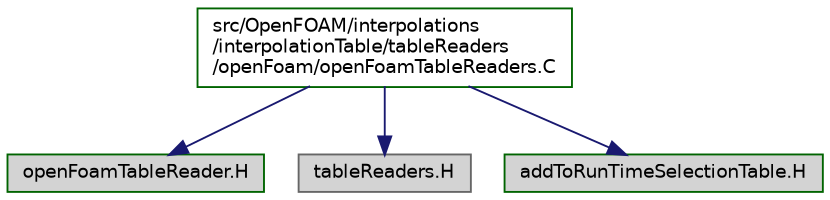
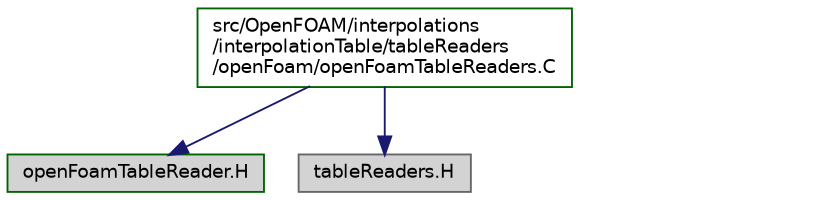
node "addToRunTimeSelectionTable.H": removed
